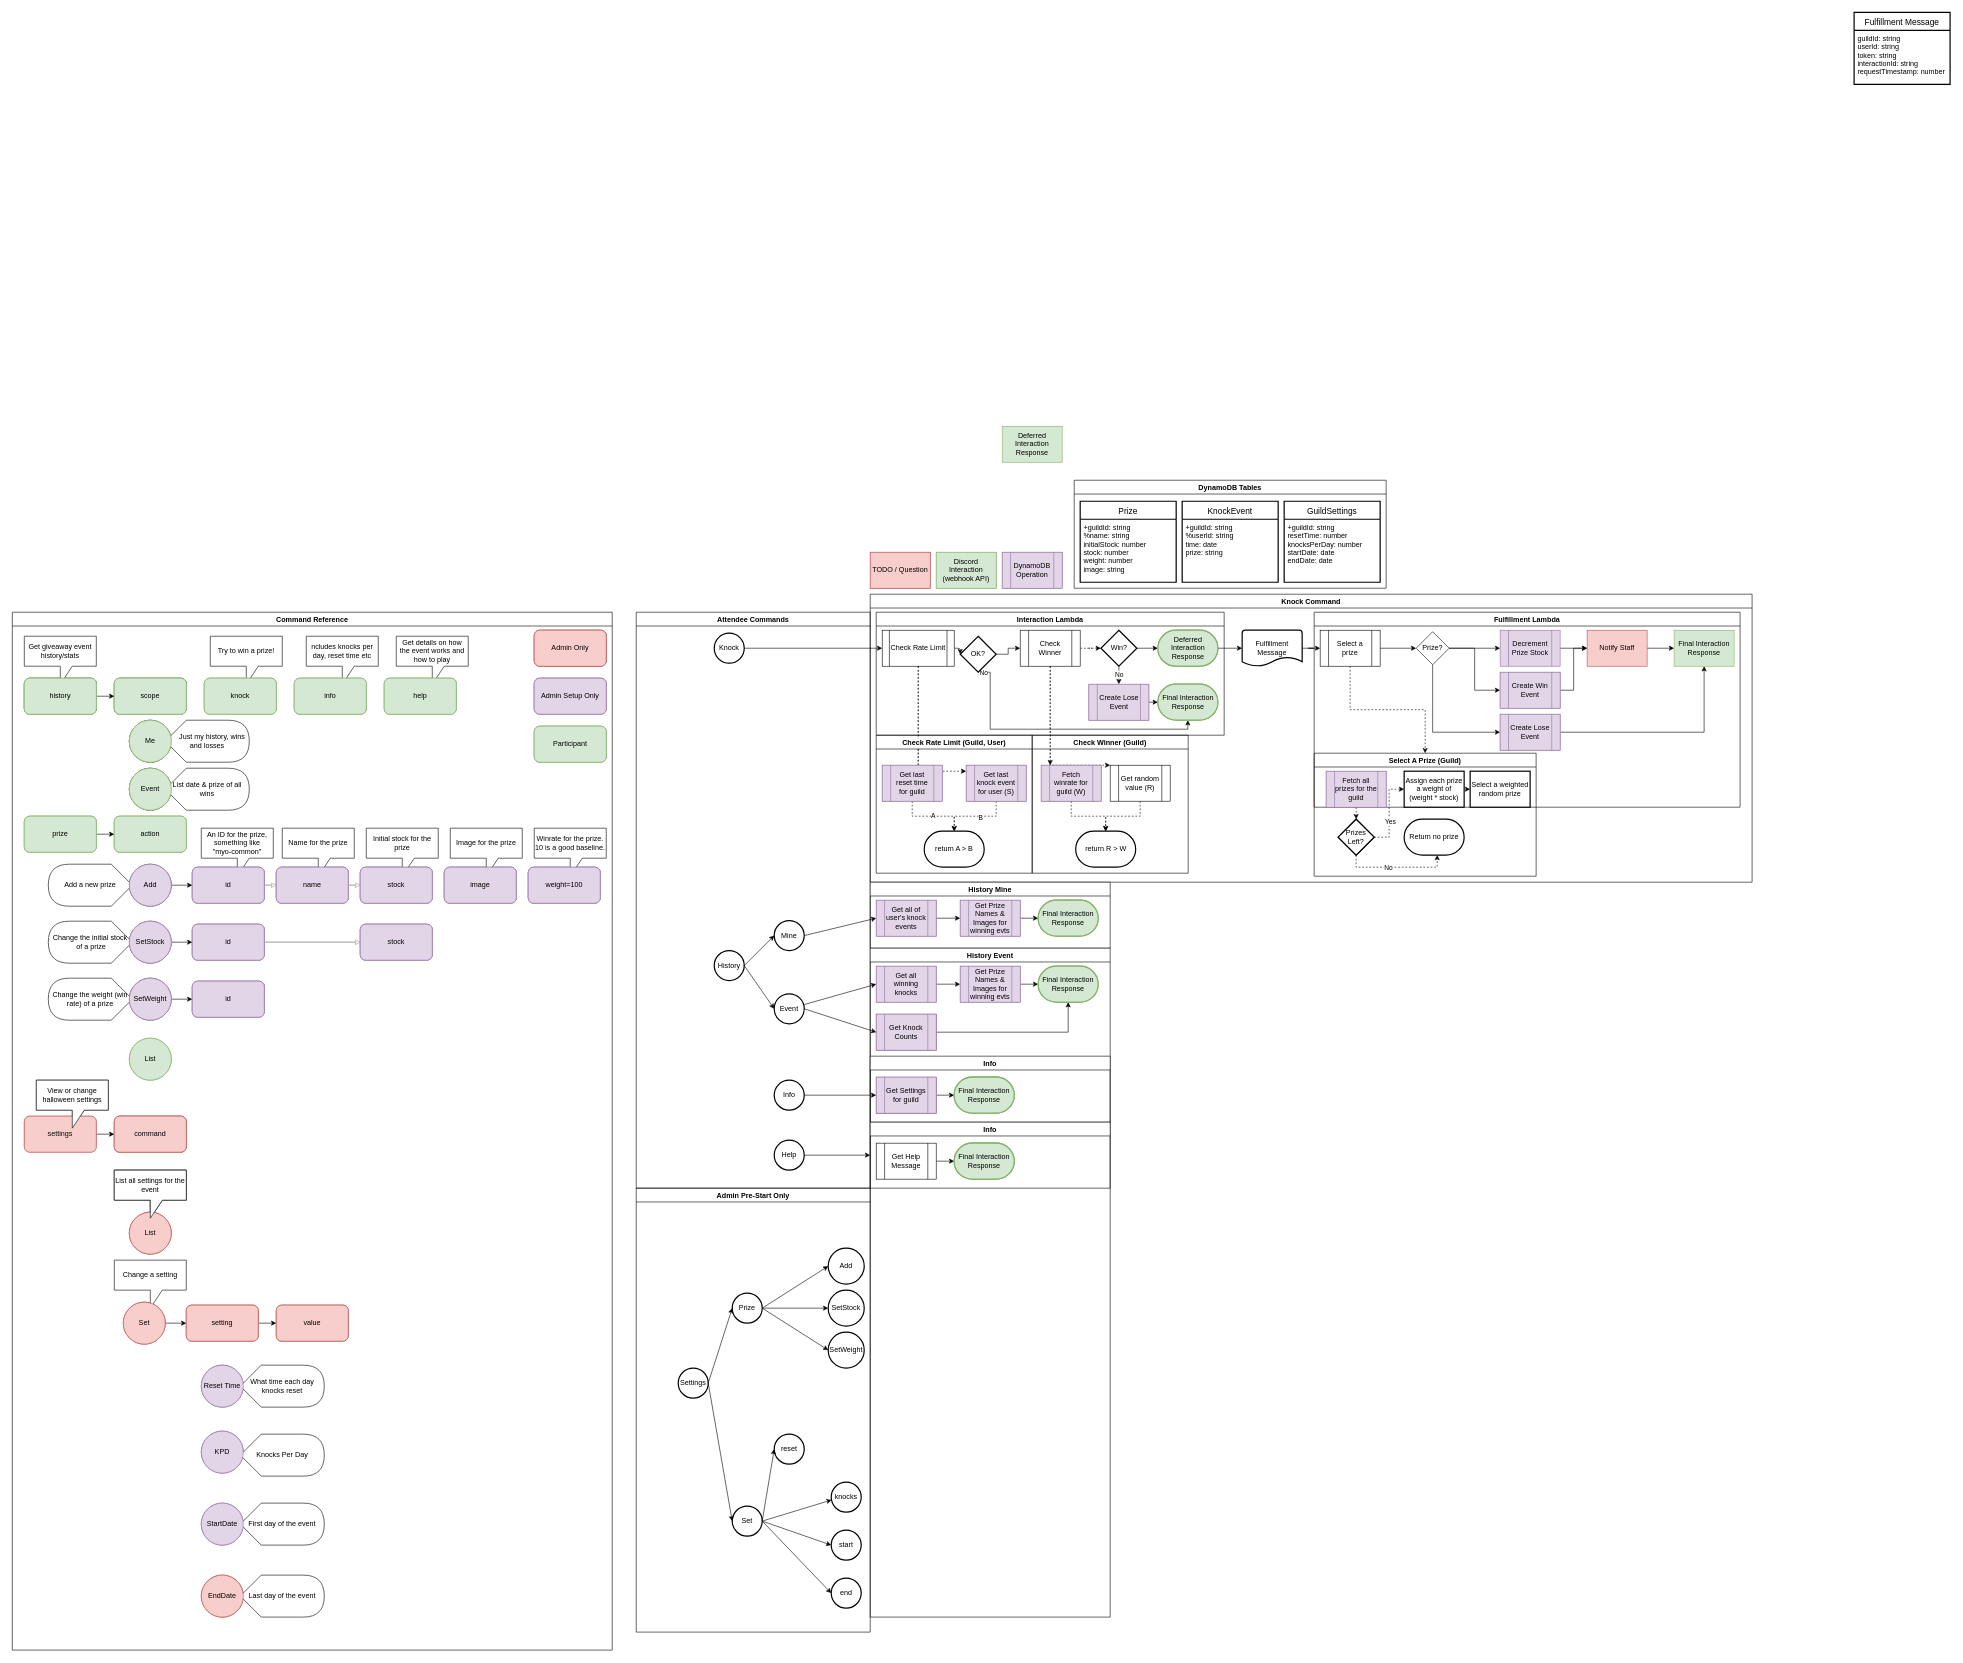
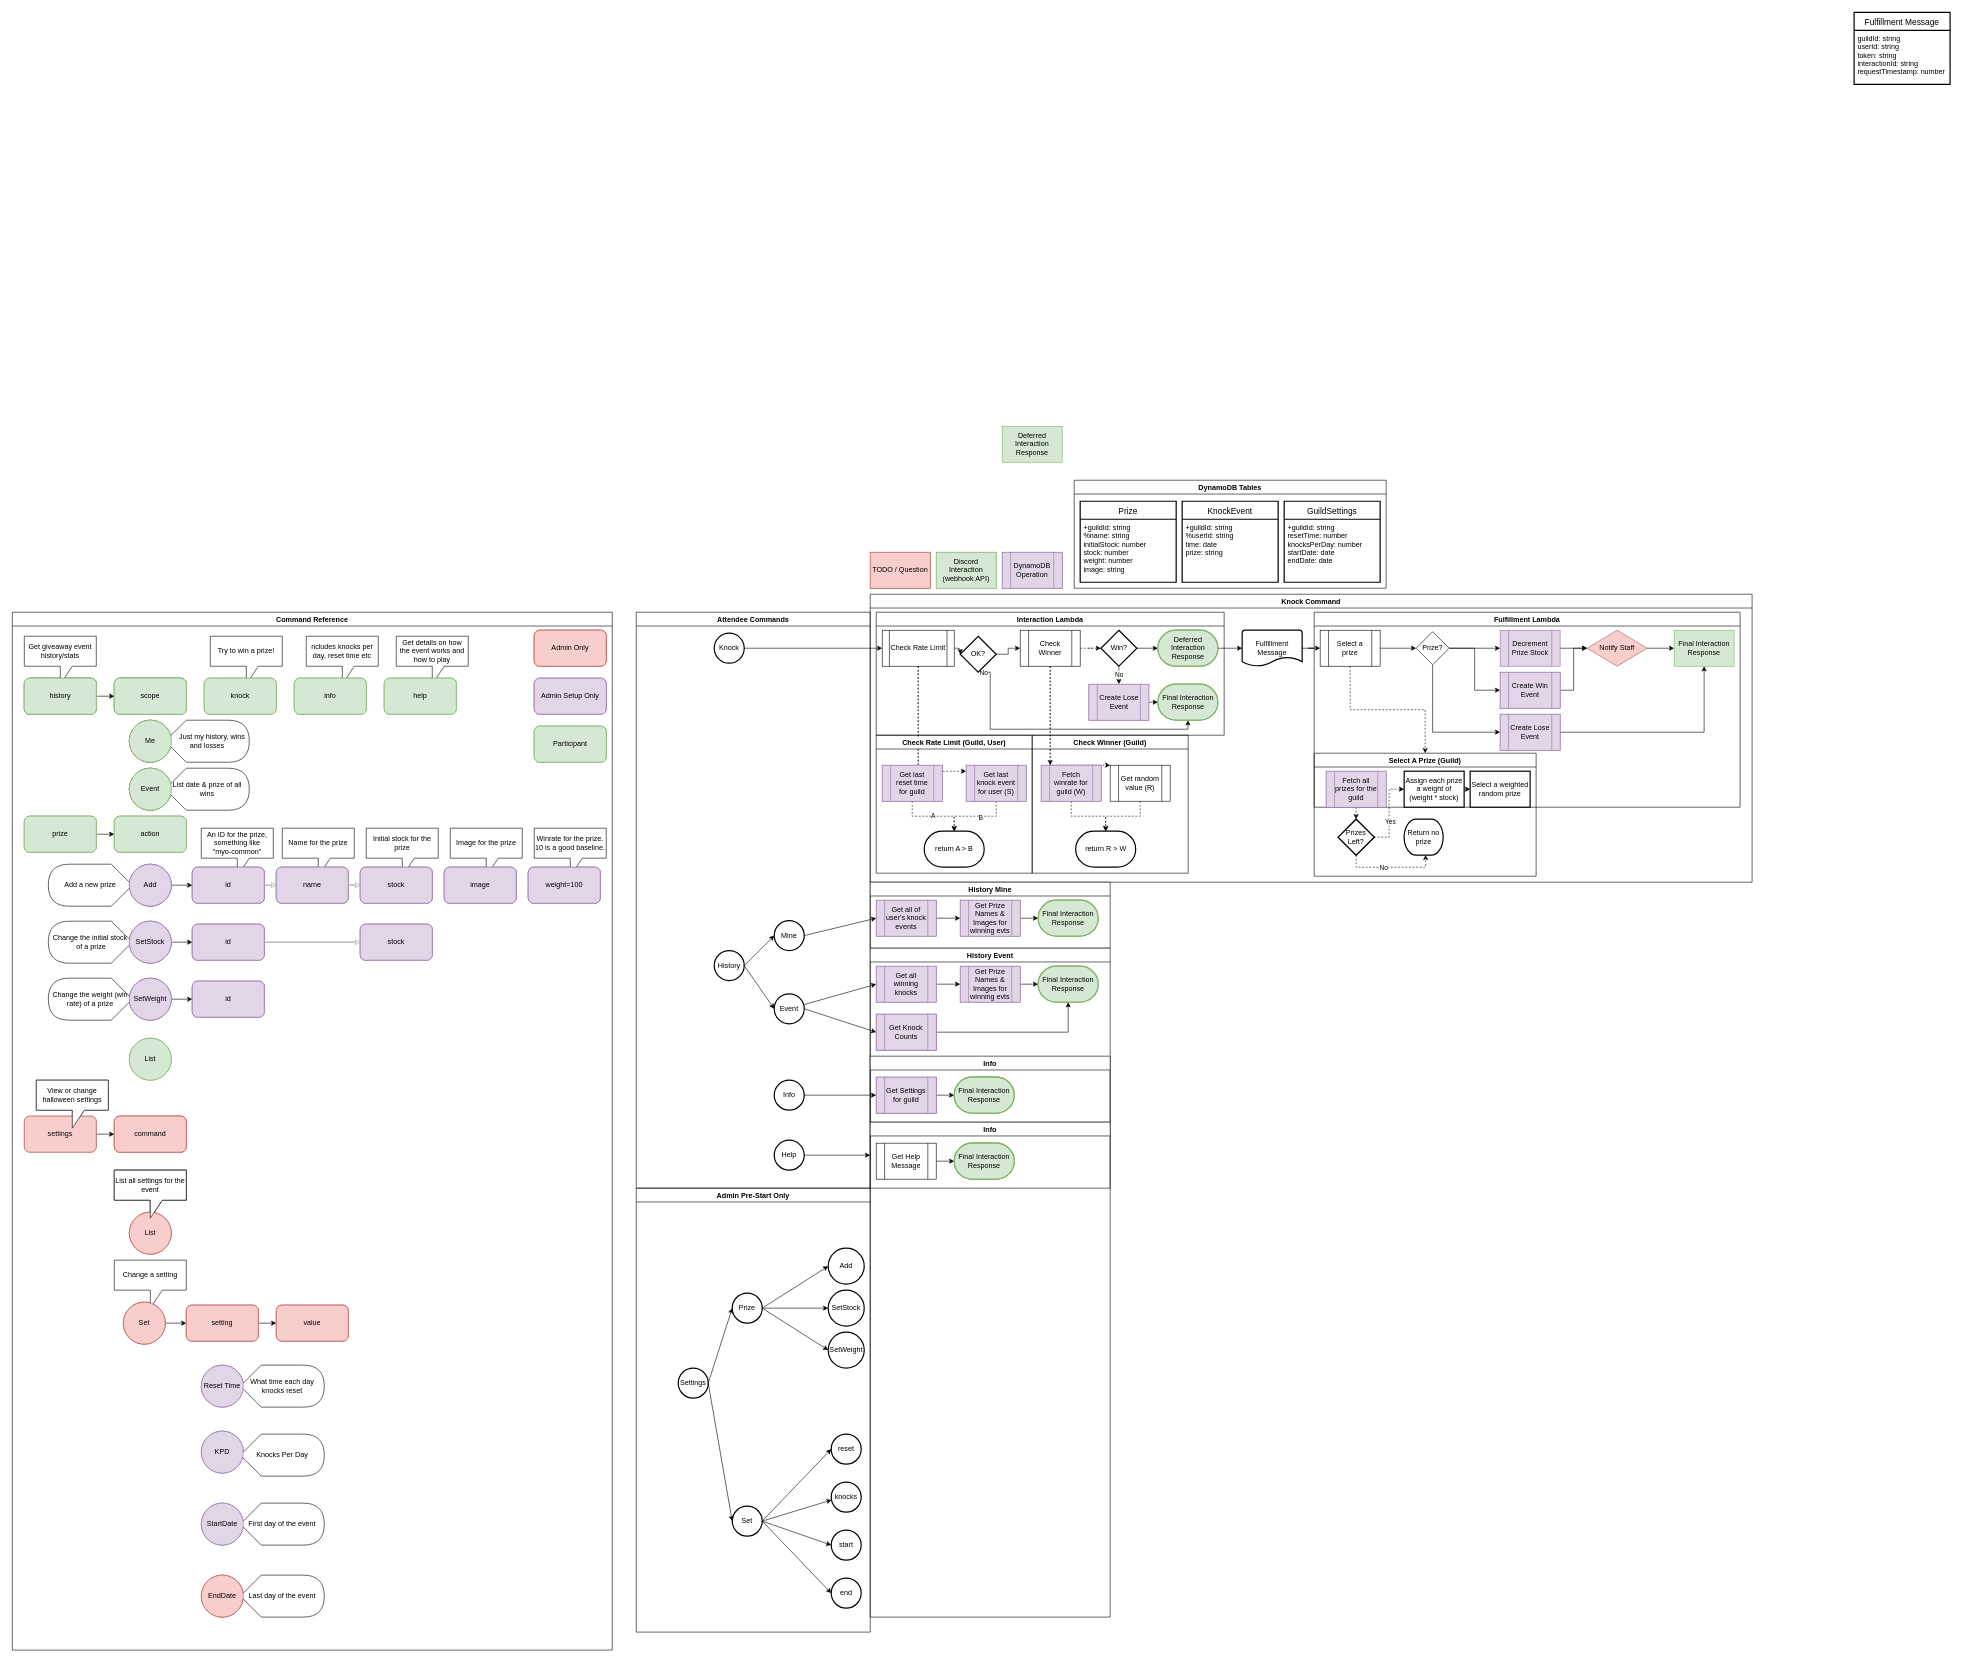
node "Notify Staff": shape rectangle -> diamond
node "Return no prize": size 60x36 -> 39x36
node "reset": moved (789, 1449) -> (846, 1449)
